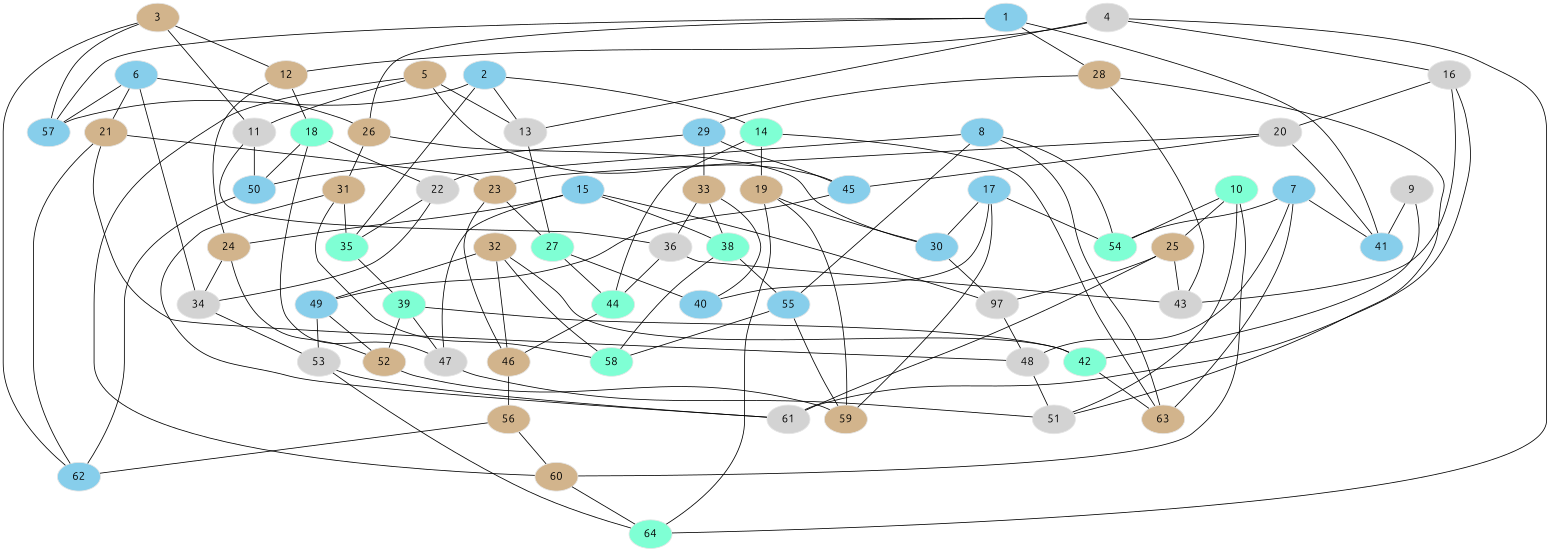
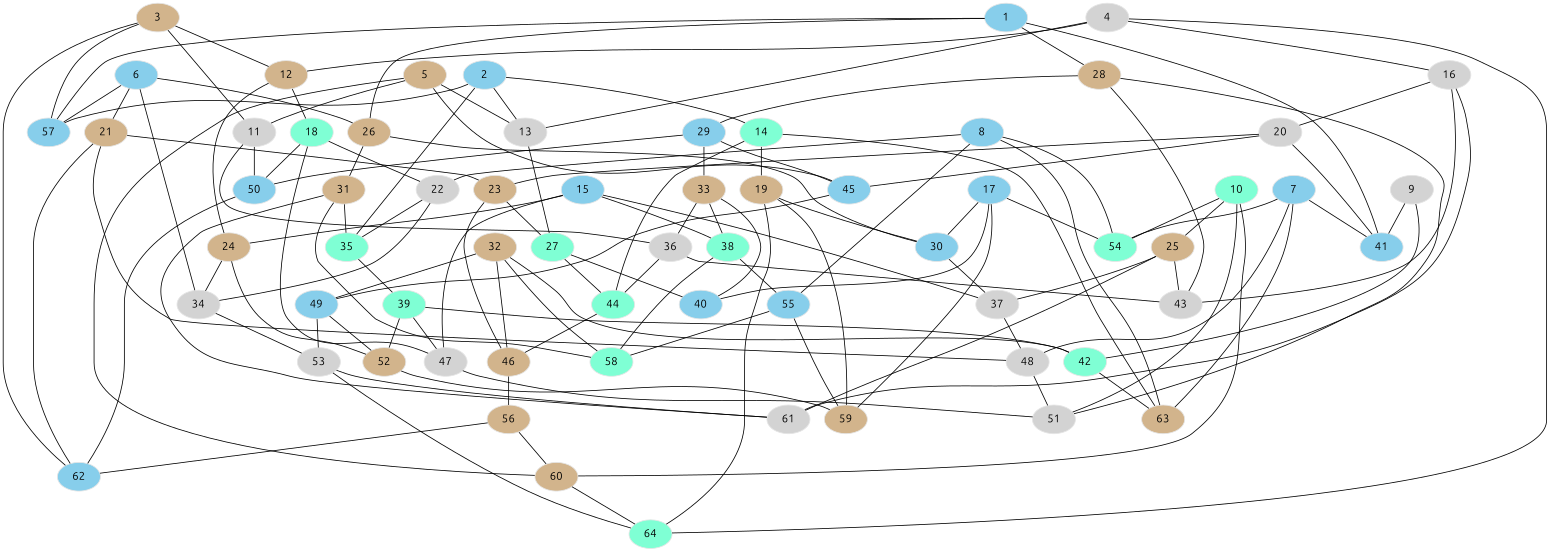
node "97": label "97" -> "37"
